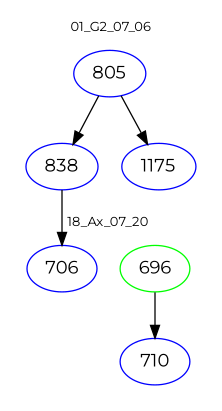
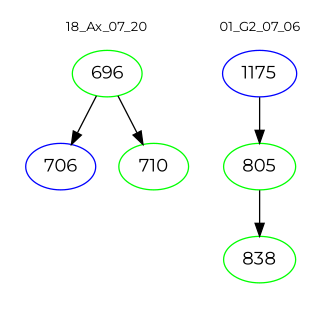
node "805": color blue -> green
edge "805" -> "1175": reversed
node "838": color blue -> green
edge "838" -> "706": now "696" -> "706"
node "710": color blue -> green
